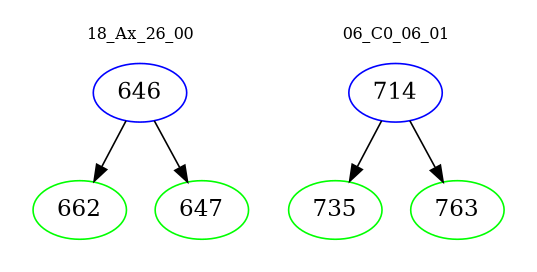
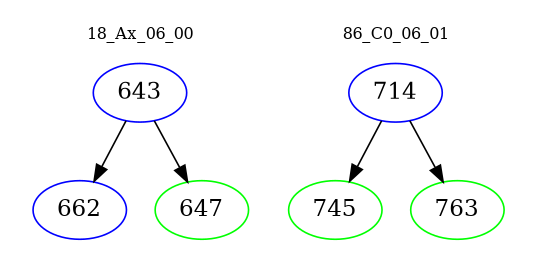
cluster "18_Ax_26_00": label "18_Ax_26_00" -> "18_Ax_06_00"
cluster "06_C0_06_01": label "06_C0_06_01" -> "86_C0_06_01"
node "646": label "646" -> "643"
node "662": color green -> blue
node "735": label "735" -> "745"
